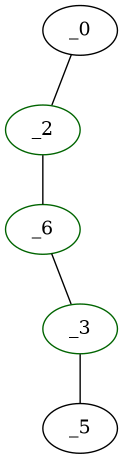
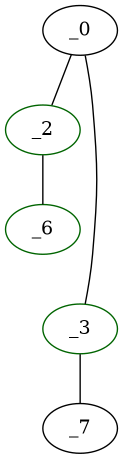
edge "_6" -- "_3": now "_0" -- "_3"
node "_5": label "_5" -> "_7"
